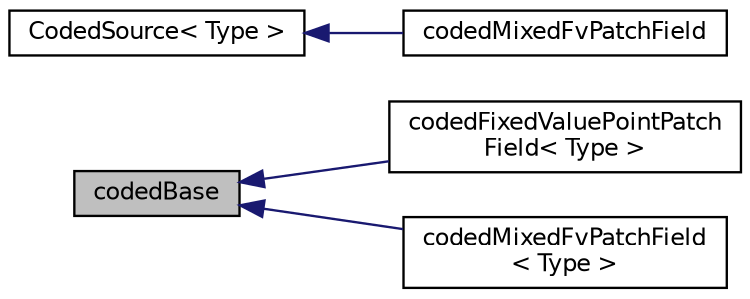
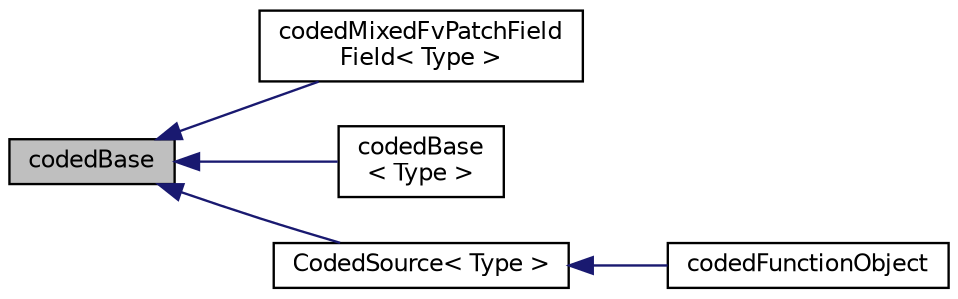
node "codedMixedFvPatchField": label "codedMixedFvPatchField" -> "codedFunctionObject"
node "codedFixedValuePointPatch Field< Type >": label "codedFixedValuePointPatch Field< Type >" -> "codedMixedFvPatchField Field< Type >"
edge "CodedSource< Type >" -> "codedBase": added
node "codedMixedFvPatchField < Type >": label "codedMixedFvPatchField < Type >" -> "codedBase < Type >"
